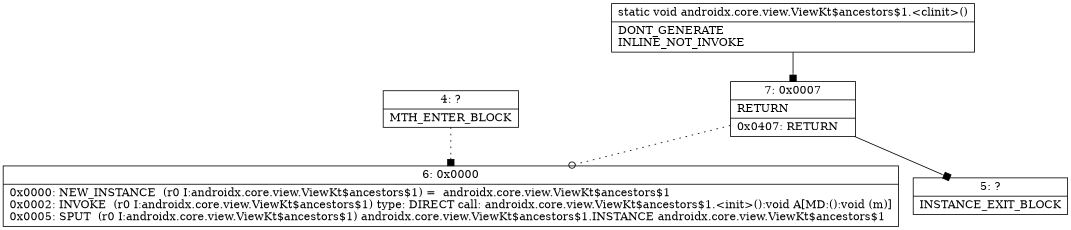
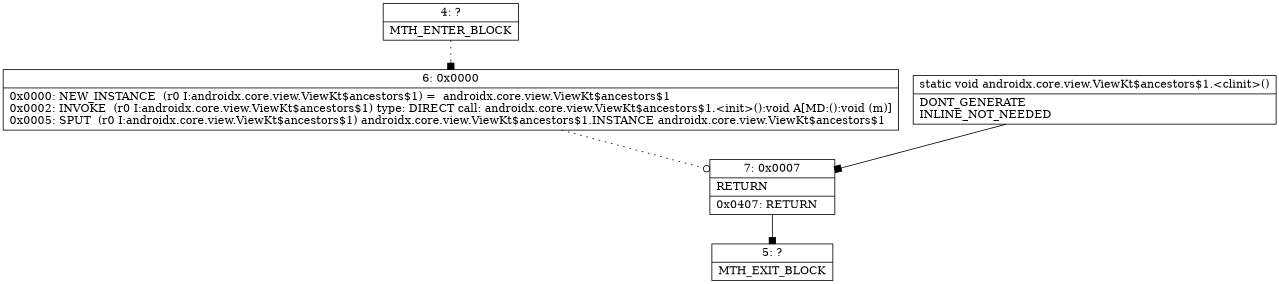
node "static void androidx.core.view.ViewKt$ancestors$1.<clinit>()": text "INLINE_NOT_INVOKE" -> "INLINE_NOT_NEEDED"
edge "7: 0x0007" -> "6: 0x0000": reversed
node "5: ?": text "INSTANCE_EXIT_BLOCK" -> "MTH_EXIT_BLOCK"
